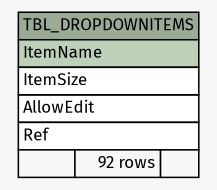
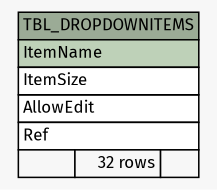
node "TBL_DROPDOWNITEMS": text "92 rows" -> "32 rows"
